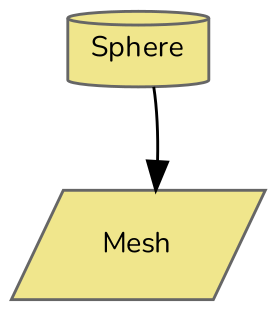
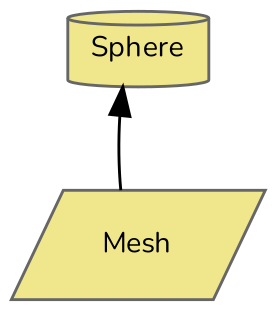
edge "Sphere" -> "Mesh": reversed
